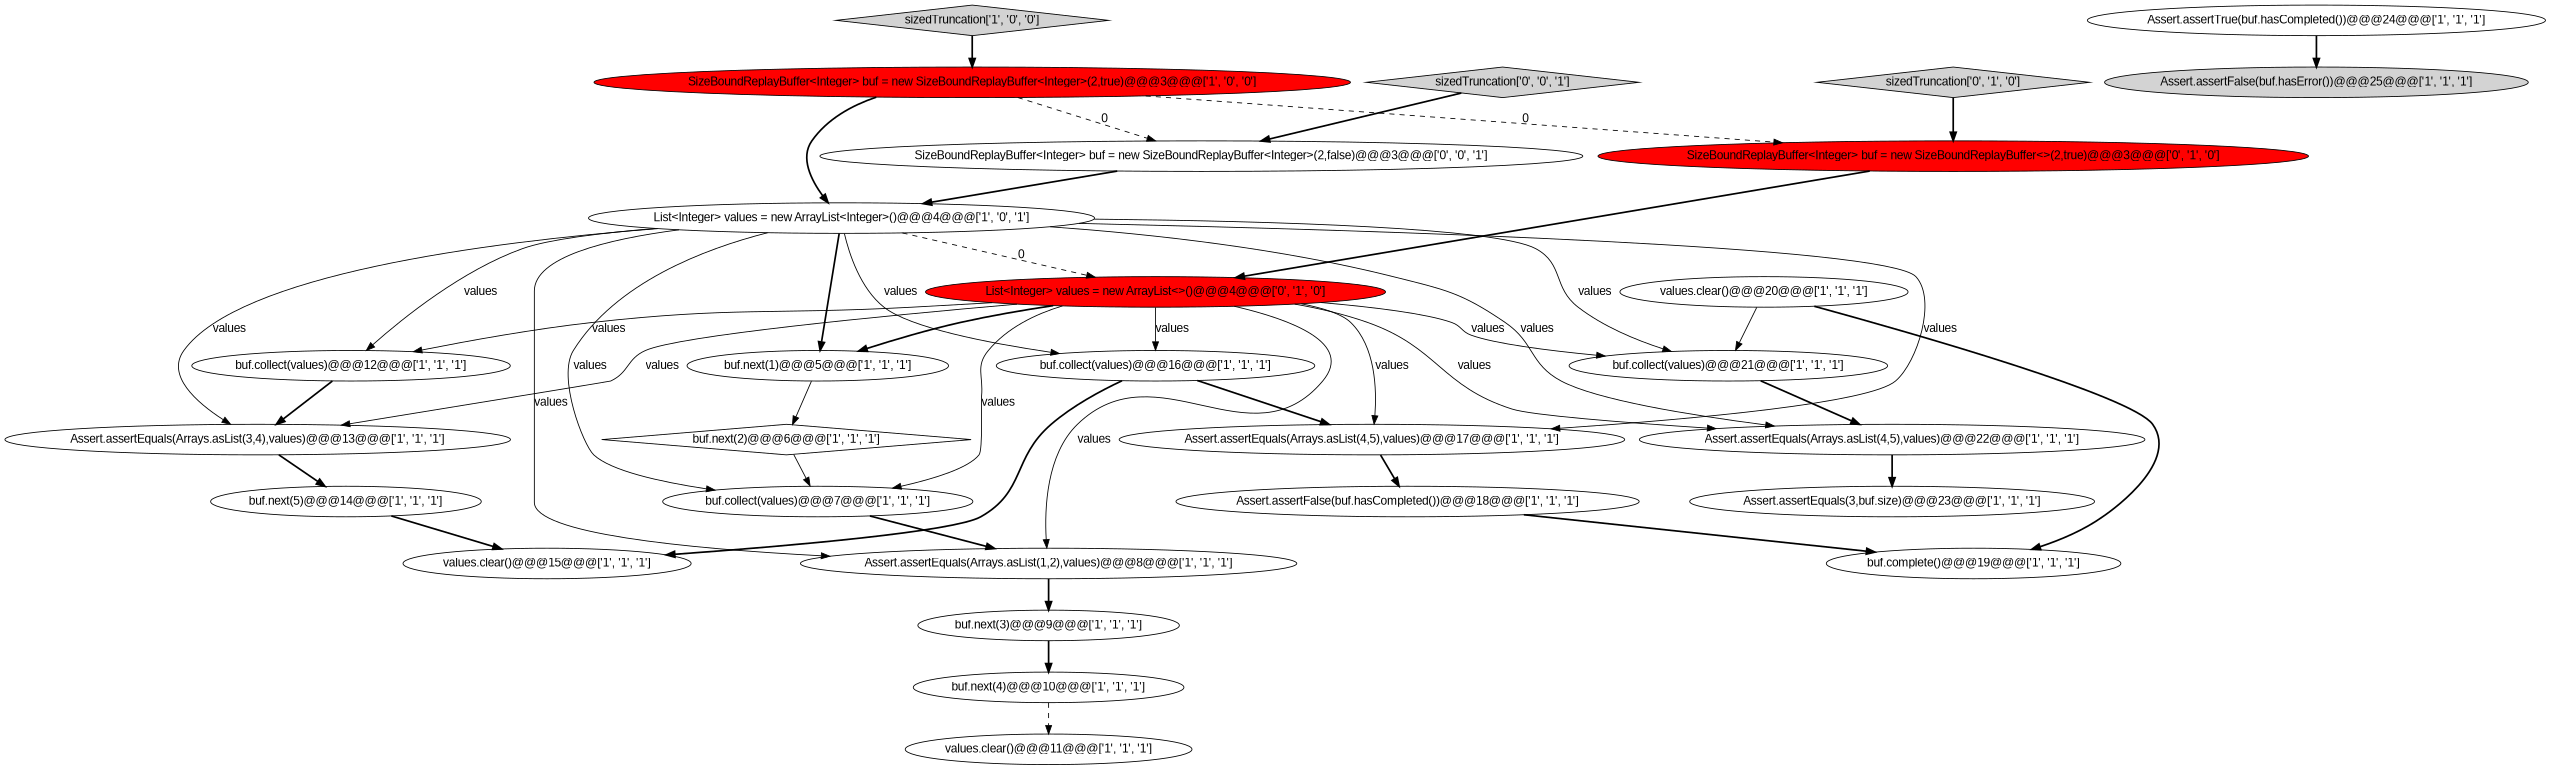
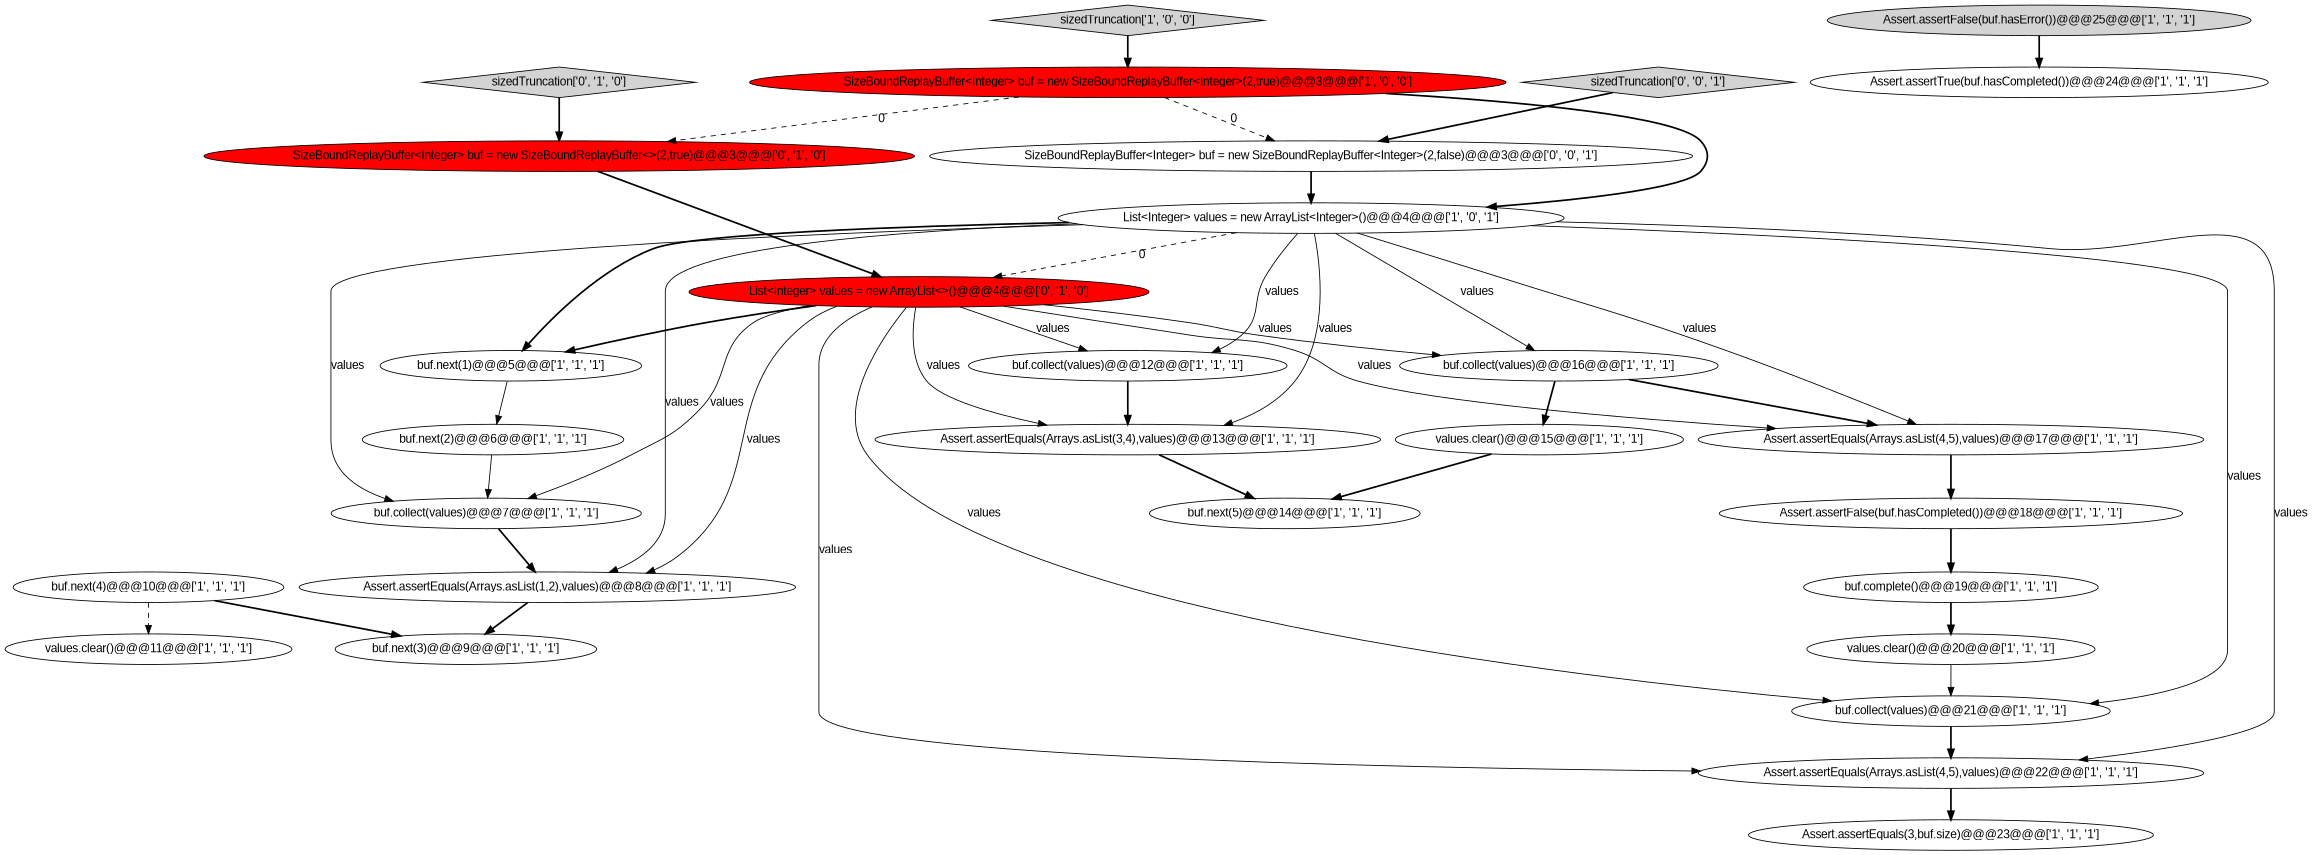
edge "Assert.assertTrue(buf.hasCompleted())@@@24@@@['1', '1', '1']" -> "Assert.assertFalse(buf.hasError())@@@25@@@['1', '1', '1']": reversed
edge "values.clear()@@@20@@@['1', '1', '1']" -> "buf.complete()@@@19@@@['1', '1', '1']": reversed
node "buf.next(2)@@@6@@@['1', '1', '1']": shape diamond -> ellipse
edge "buf.next(5)@@@14@@@['1', '1', '1']" -> "values.clear()@@@15@@@['1', '1', '1']": reversed
edge "buf.next(3)@@@9@@@['1', '1', '1']" -> "buf.next(4)@@@10@@@['1', '1', '1']": reversed
